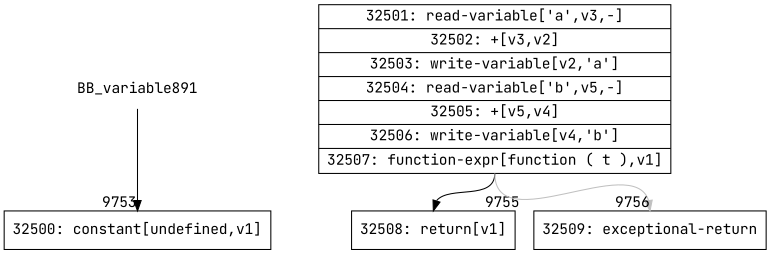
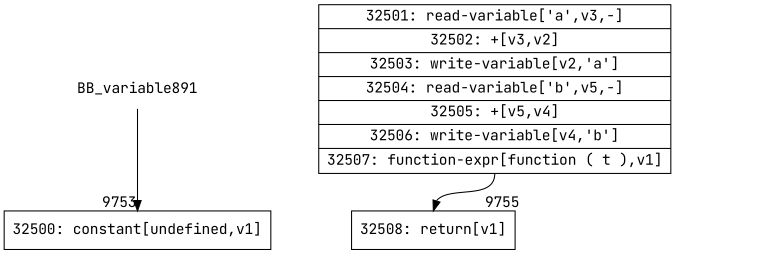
node "32509: exceptional-return": removed
